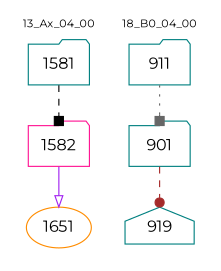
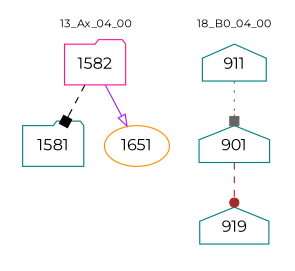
node "911": shape folder -> house
edge "1581" -> "1582": reversed
node "901": shape folder -> house
